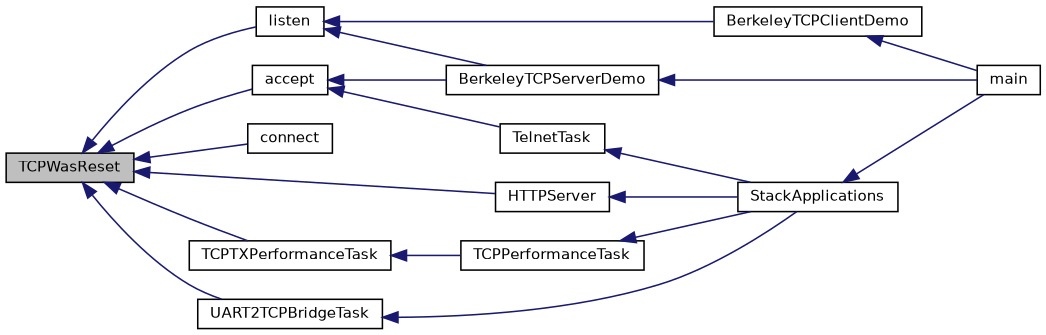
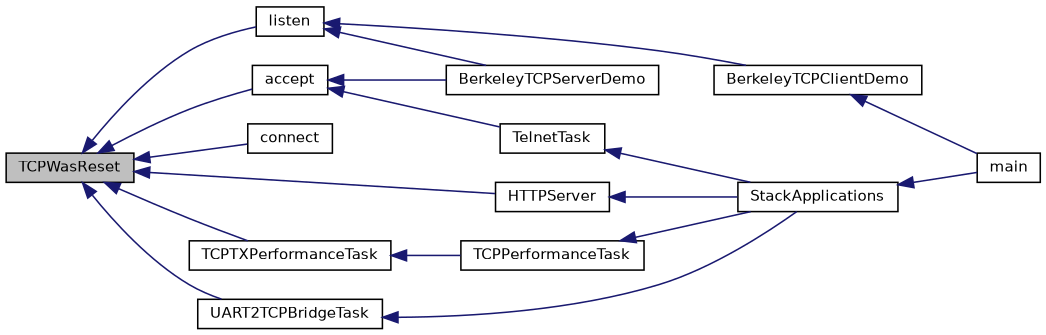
edge "main" -> "BerkeleyTCPServerDemo": removed
